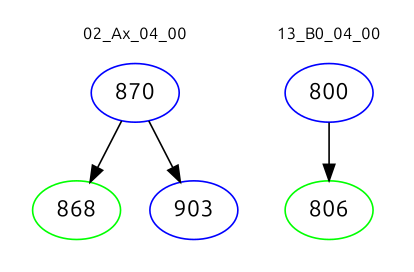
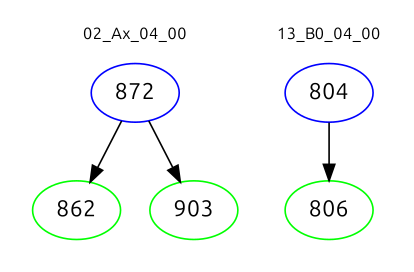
node "870": label "870" -> "872"
node "800": label "800" -> "804"
node "868": label "868" -> "862"
node "903": color blue -> green
